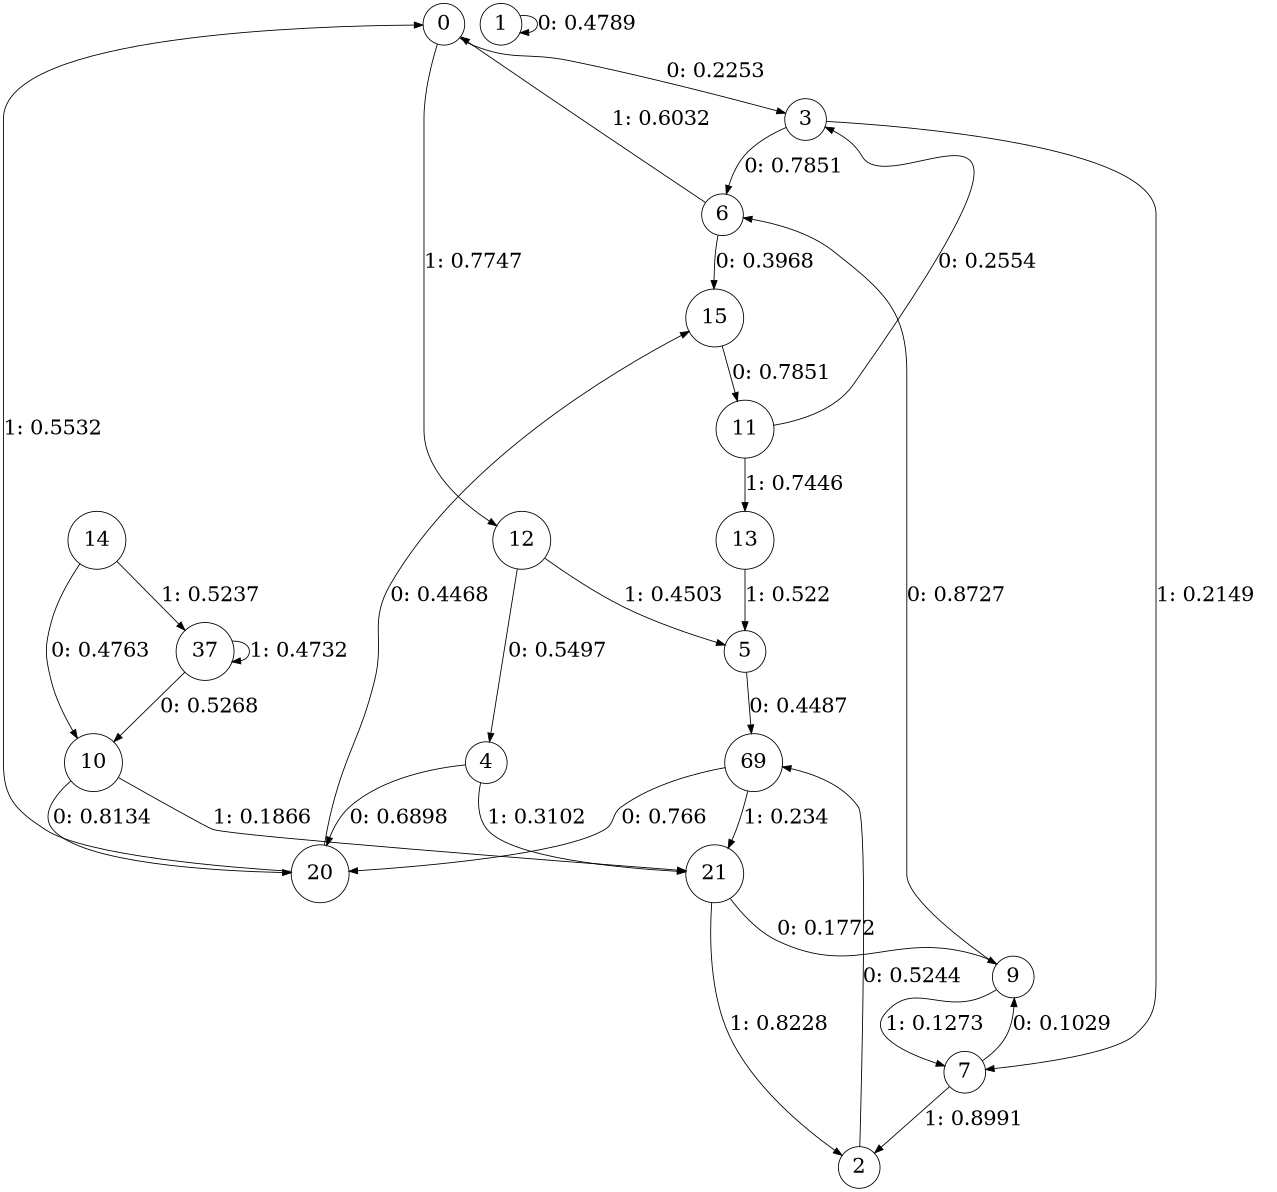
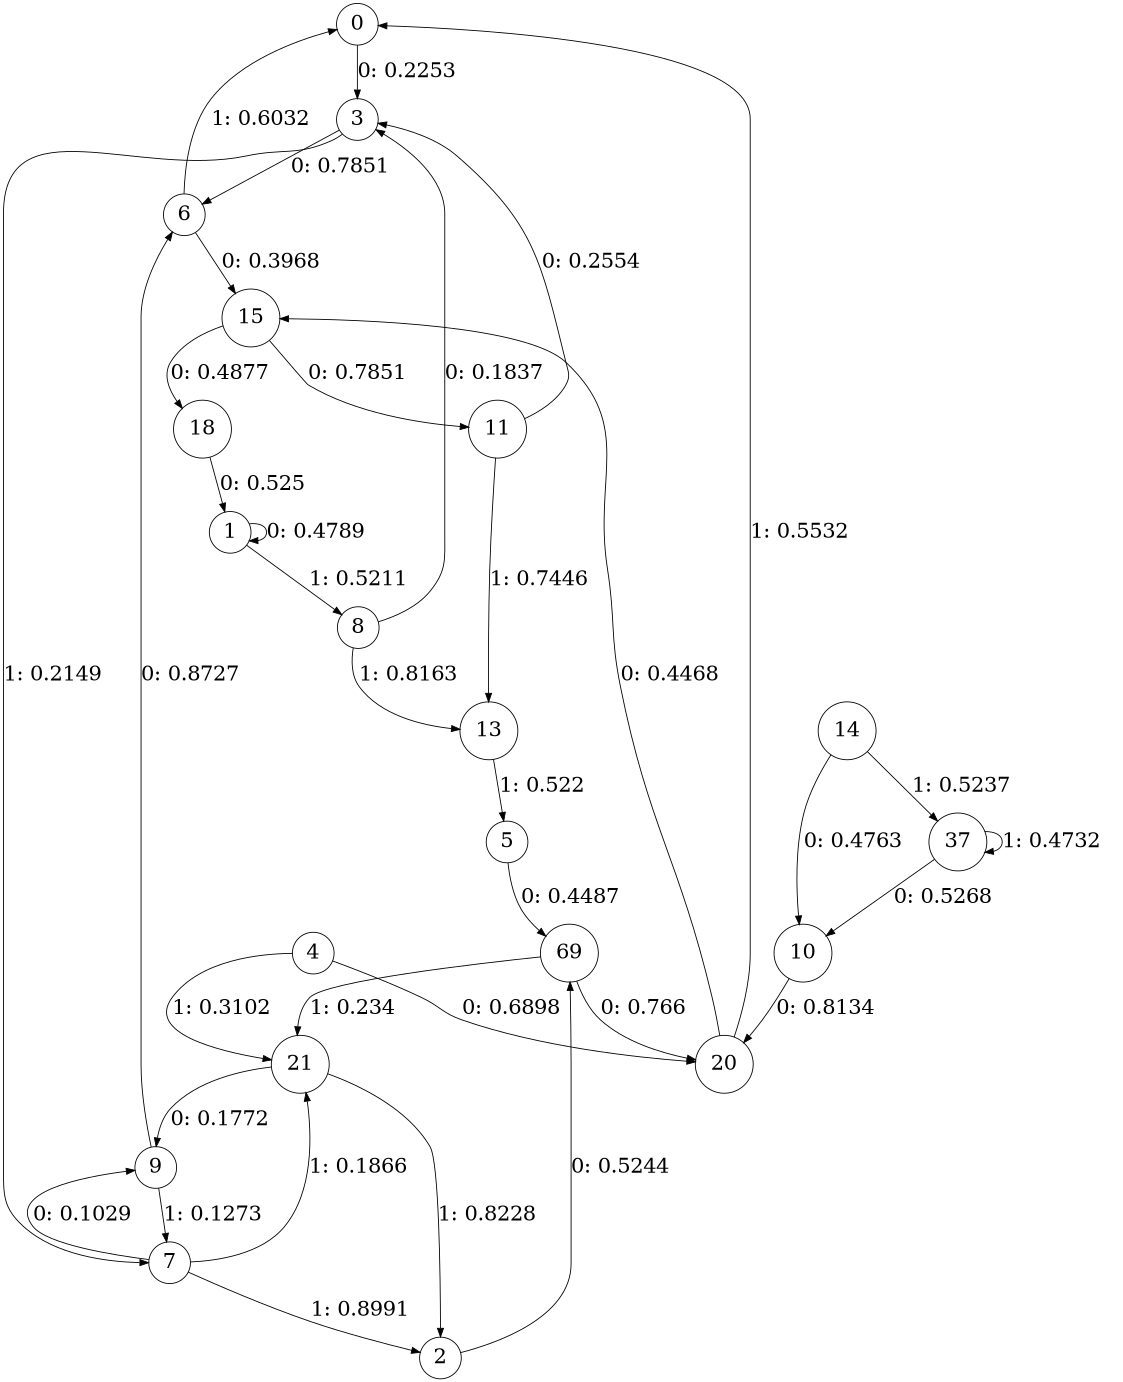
node "18": added
node "12": removed
node "8": added
edge "10" -> "21": now "7" -> "21"
